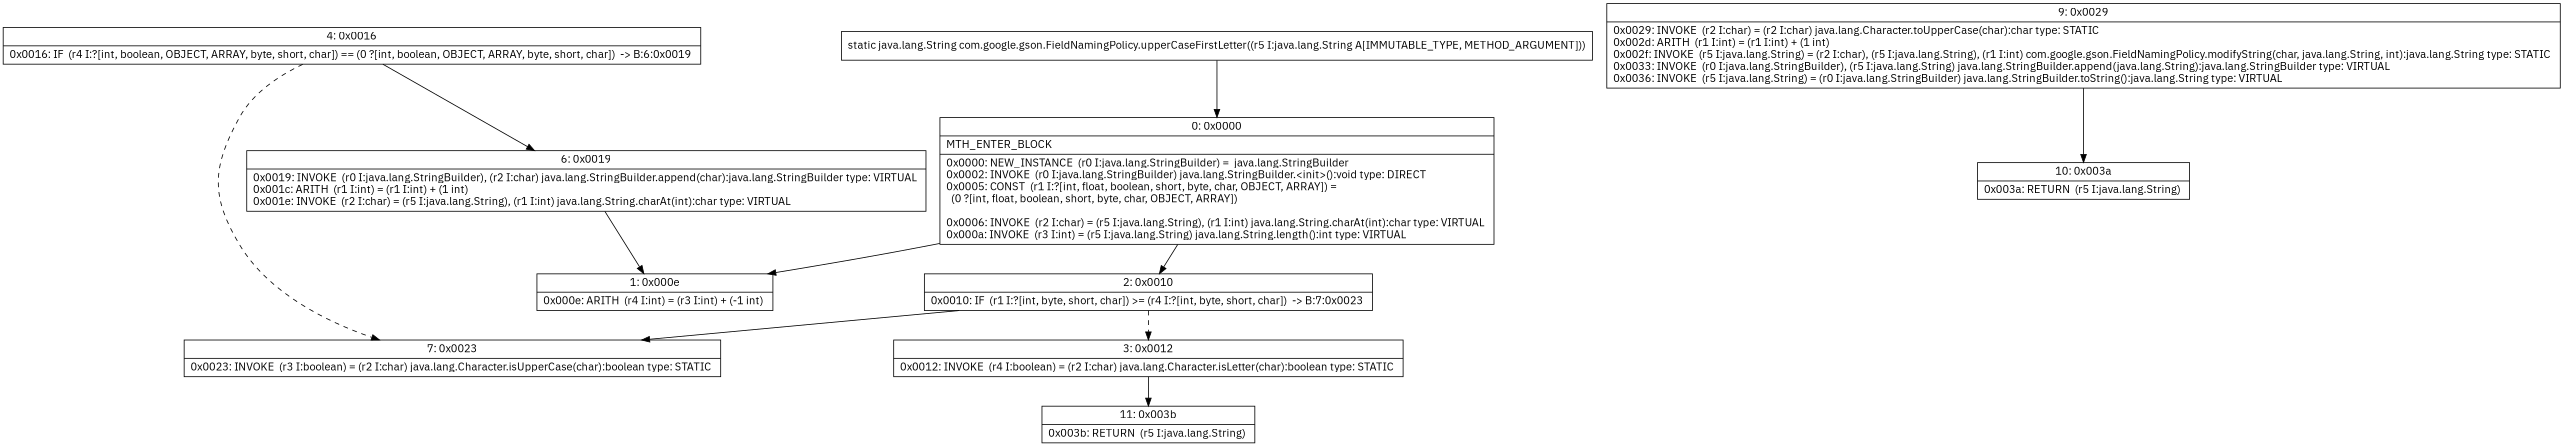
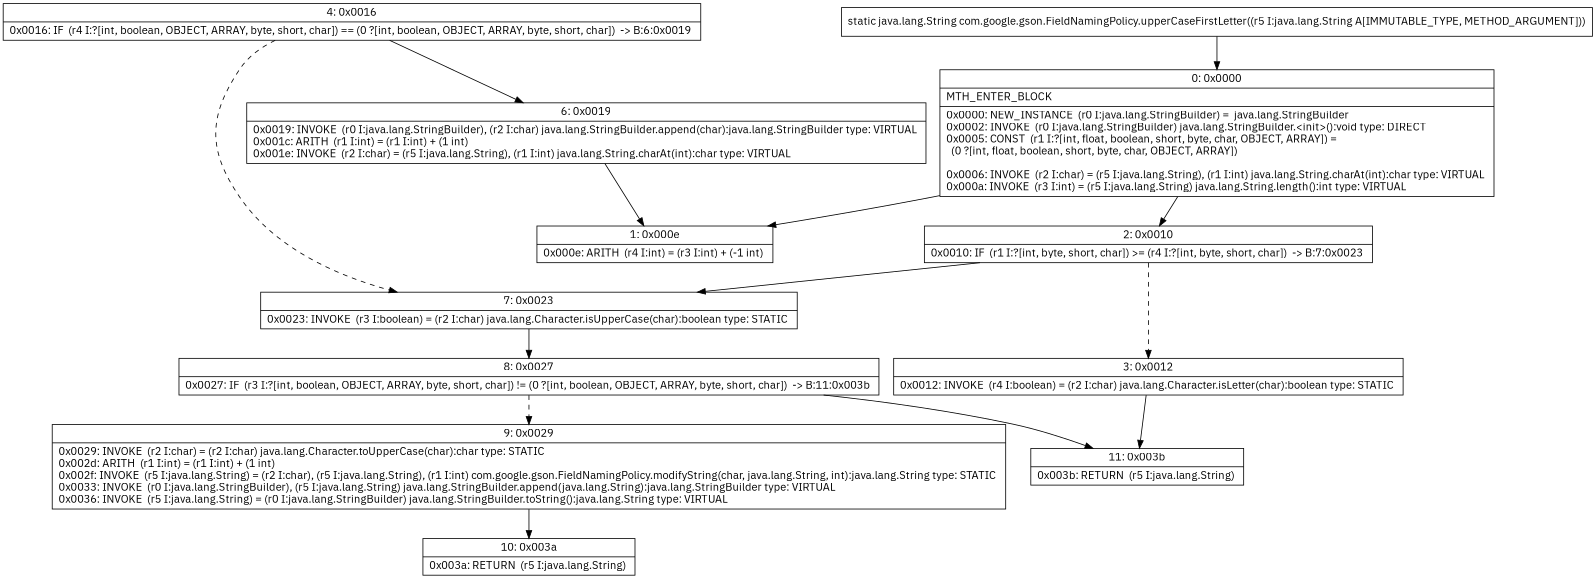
node "8: 0x0027": added
